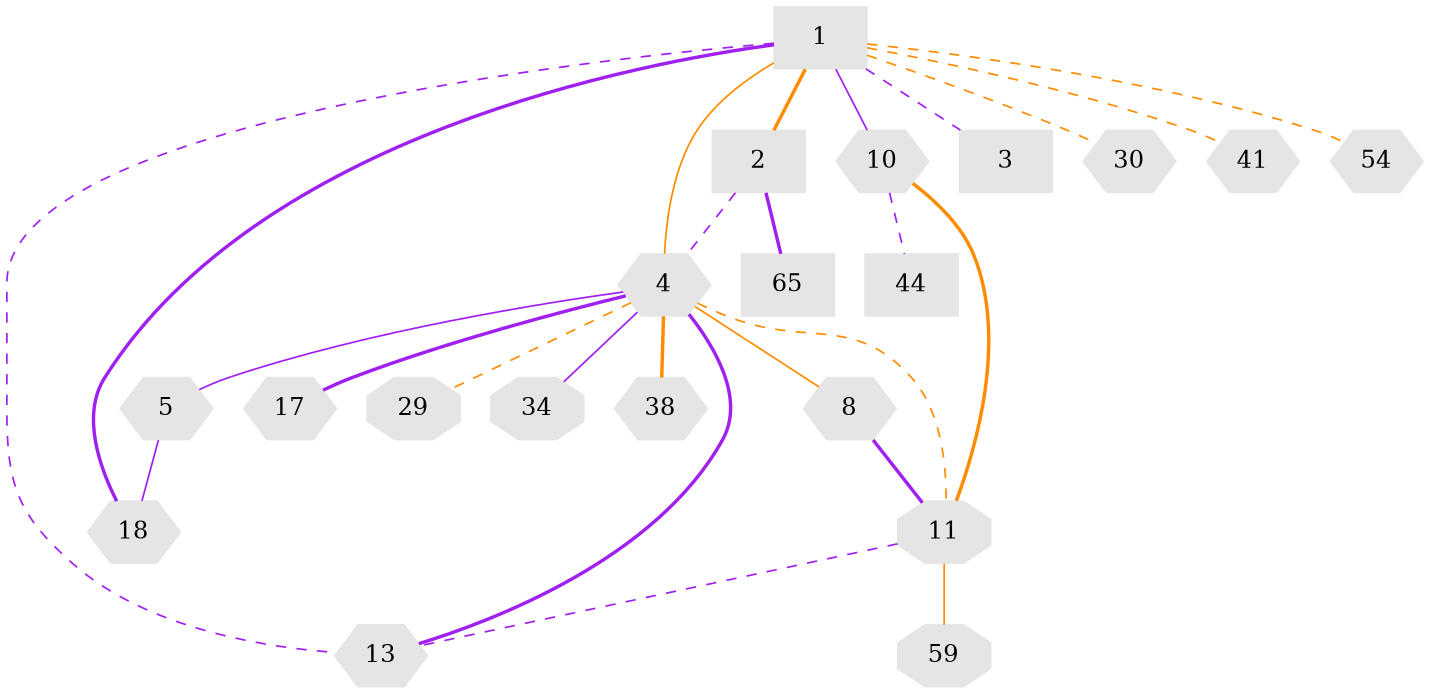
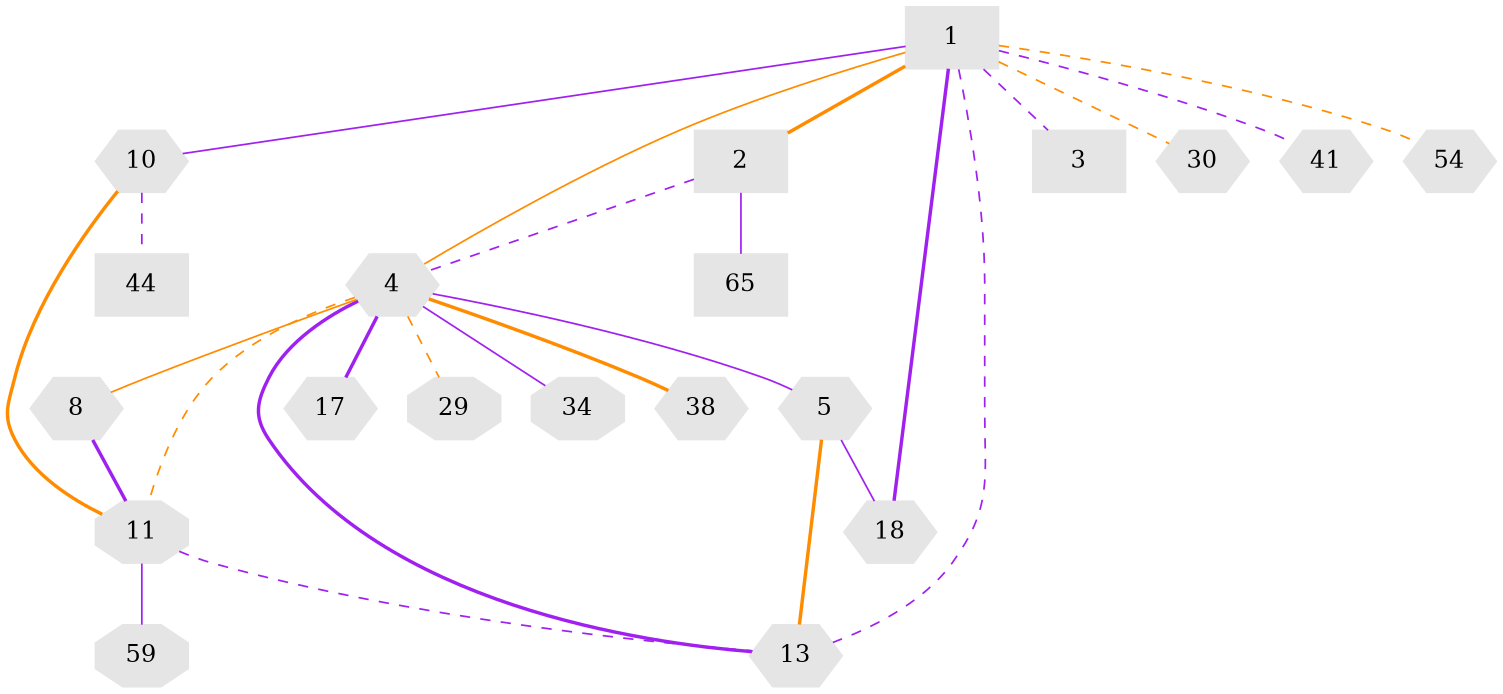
edge "1" -- "41": color darkorange -> purple
edge "2" -- "65": style bold -> solid
edge "5" -- "13": added
edge "11" -- "59": color darkorange -> purple
